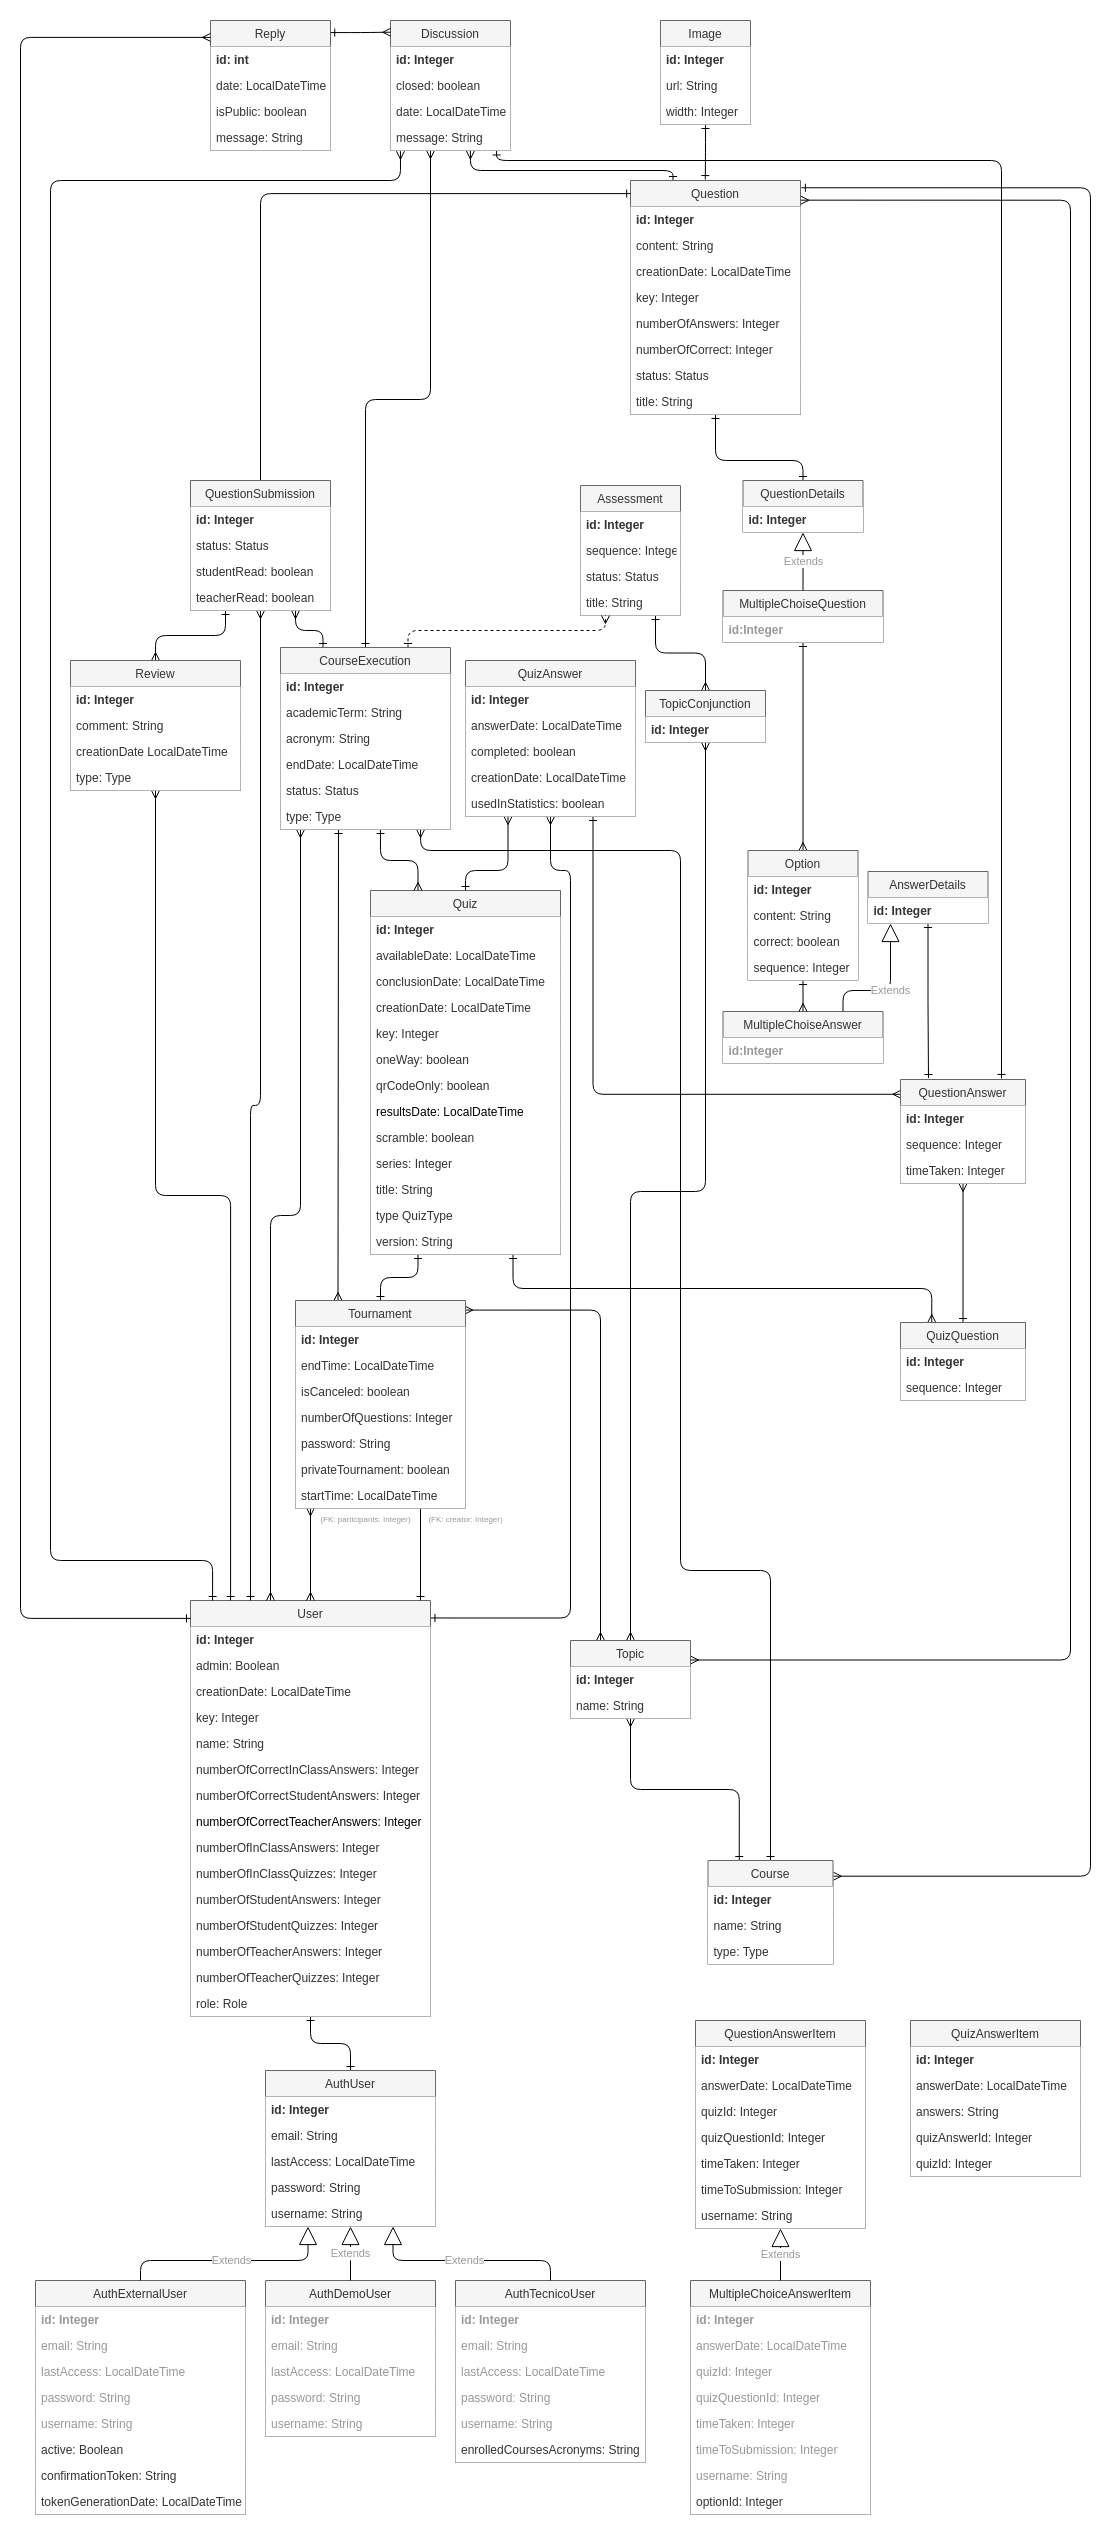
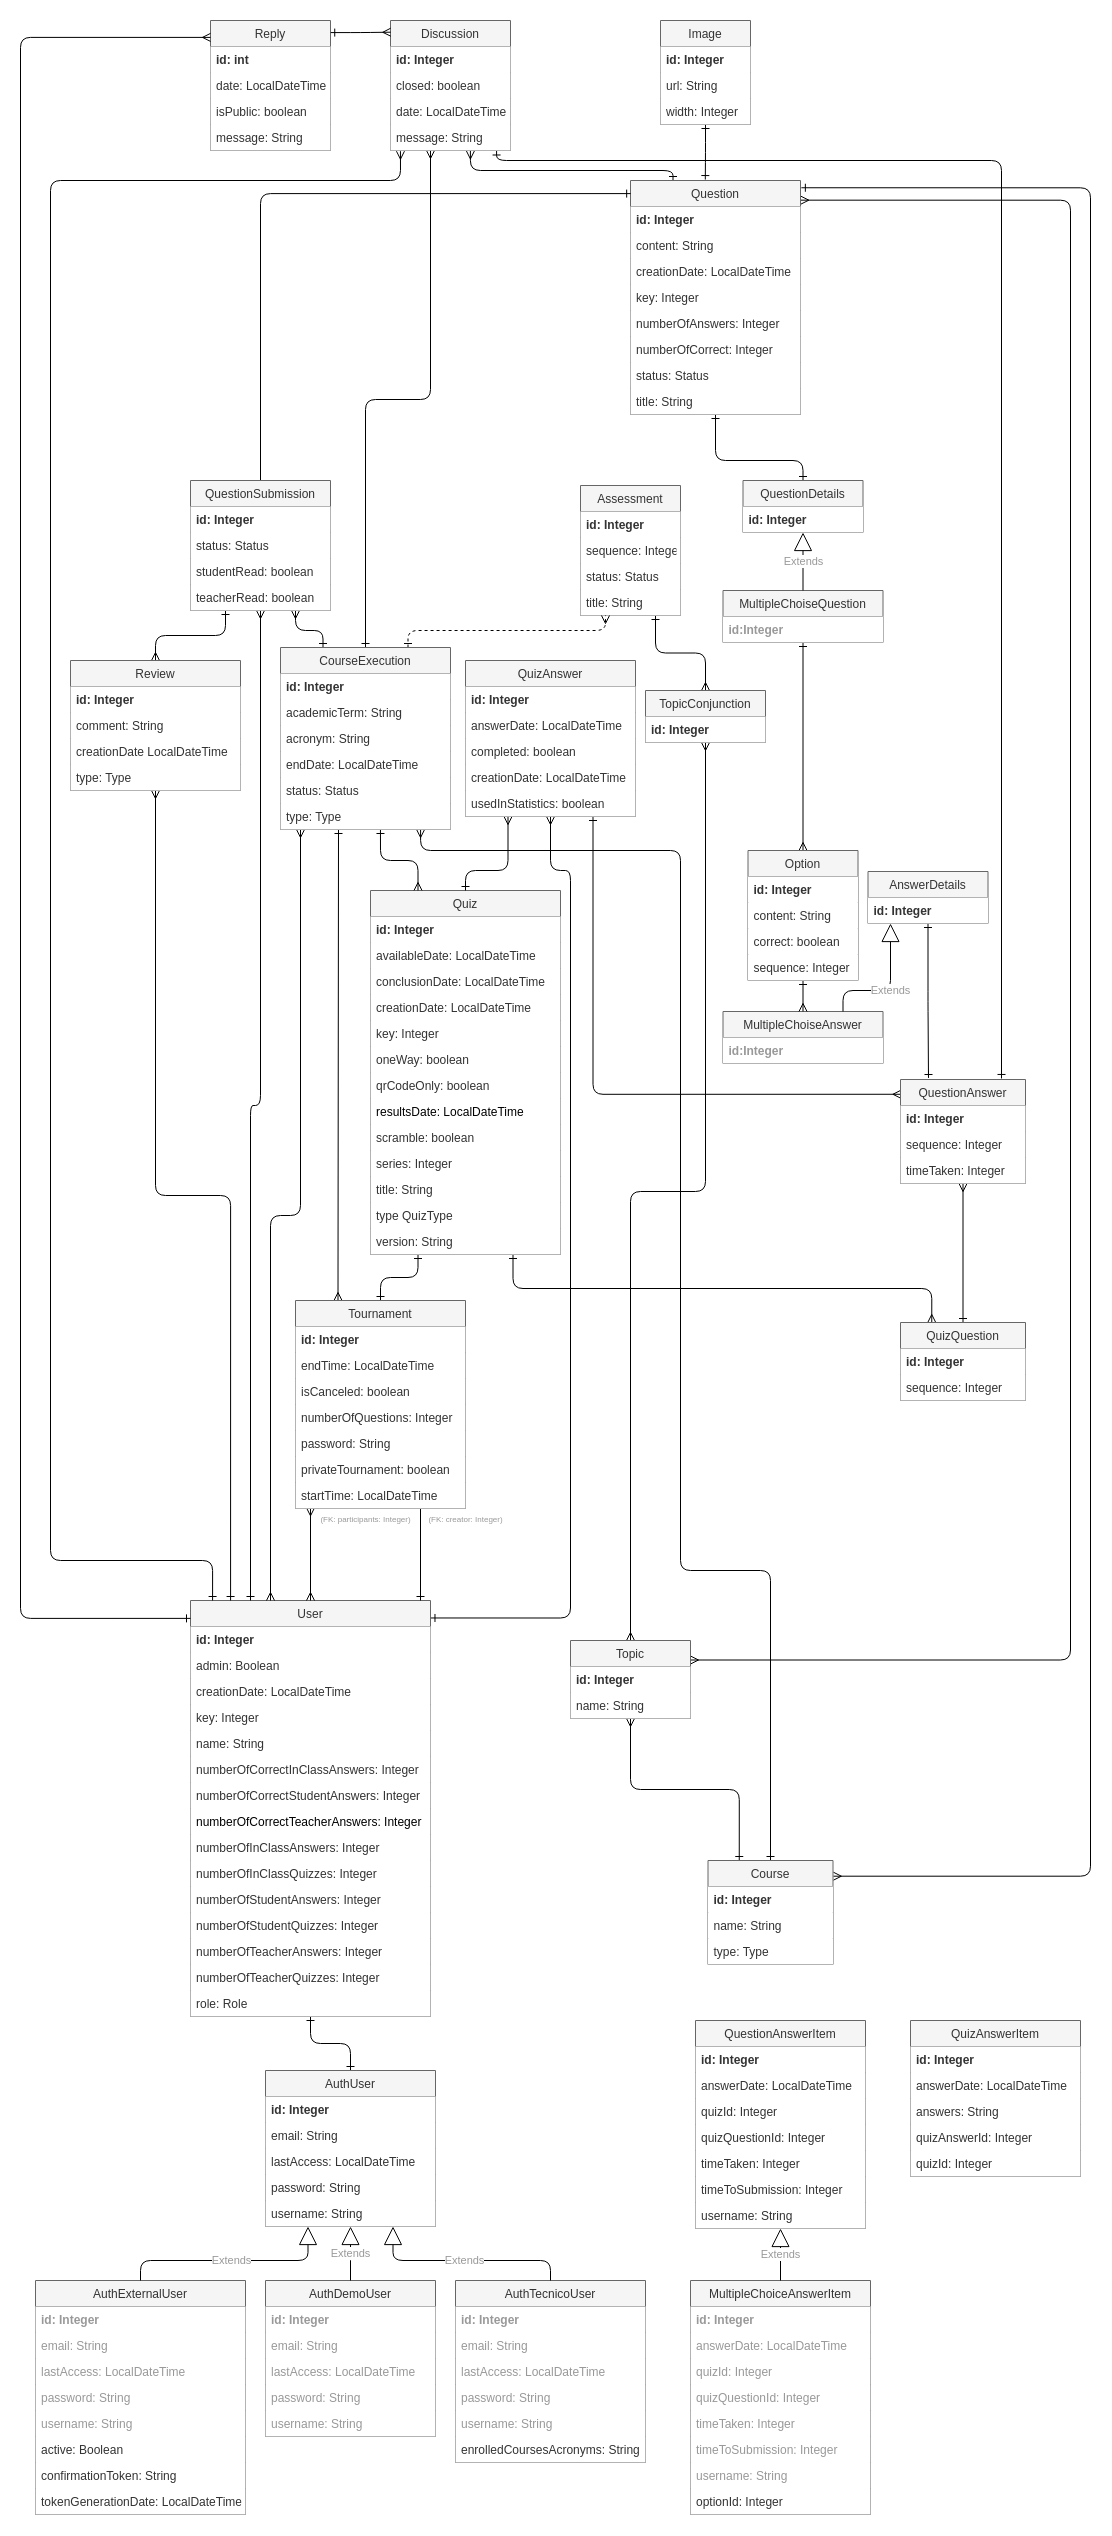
edge "Tournament" -- "Topic": removed
